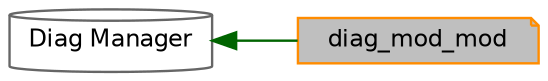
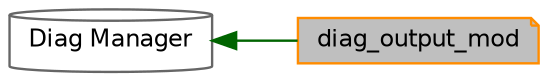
node "diag_mod_mod": label "diag_mod_mod" -> "diag_output_mod"
